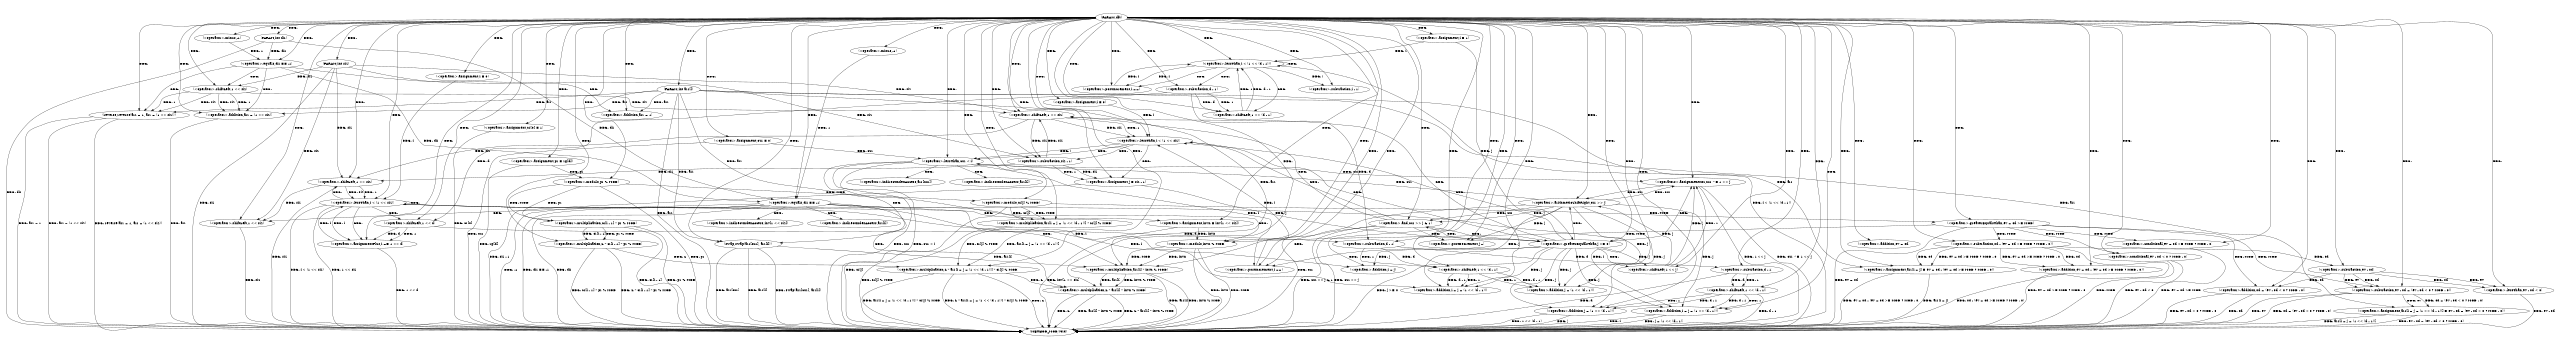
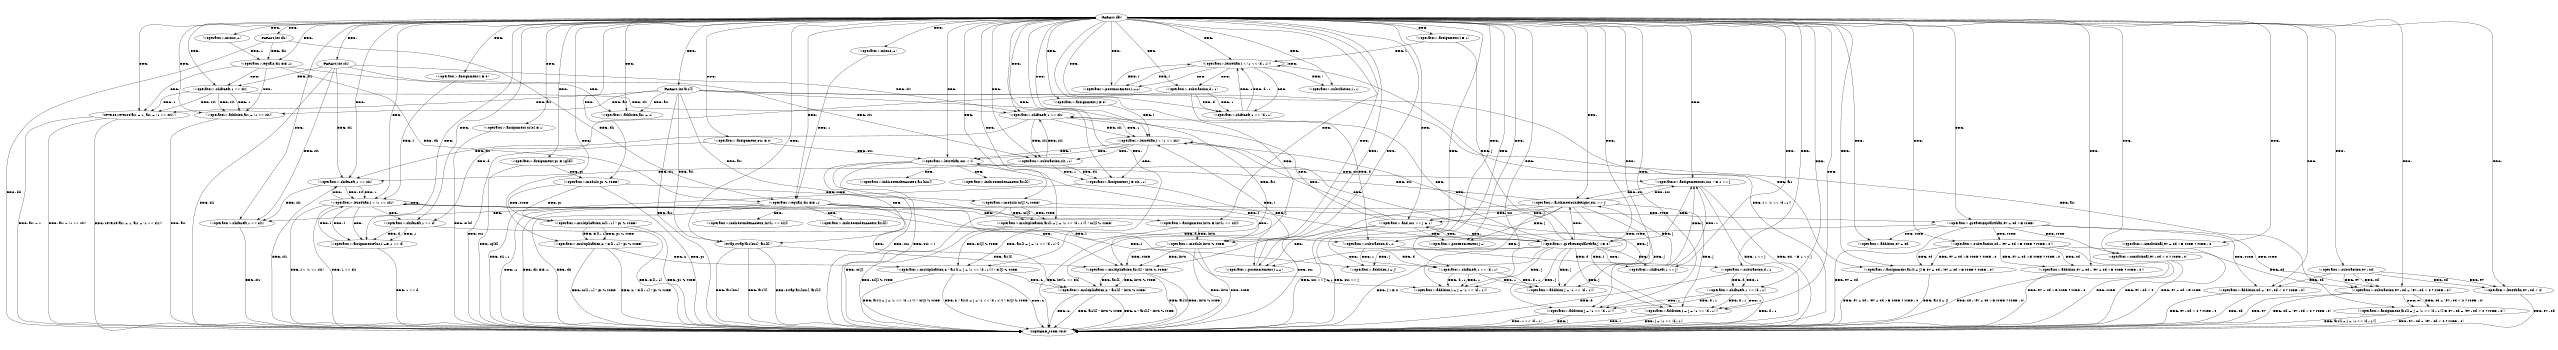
edge "(<operator>.greaterEqualsThan,ev + od >= MOD)" -> "(<operator>.conditional,ev + od >= MOD ? MOD : 0)": now "(<operator>.greaterEqualsThan,ev + od >= MOD)" -> "(<operator>.addition,ev + od)"
edge "(<operator>.subtraction,od - (ev + od >= MOD ? MOD : 0))" -> "(<operator>.subtraction,ev - od)": now "(<operator>.subtraction,od - (ev + od >= MOD ? MOD : 0))" -> "(<operator>.subtraction,ev - od + (ev - od < 0 ? MOD : 0))"
